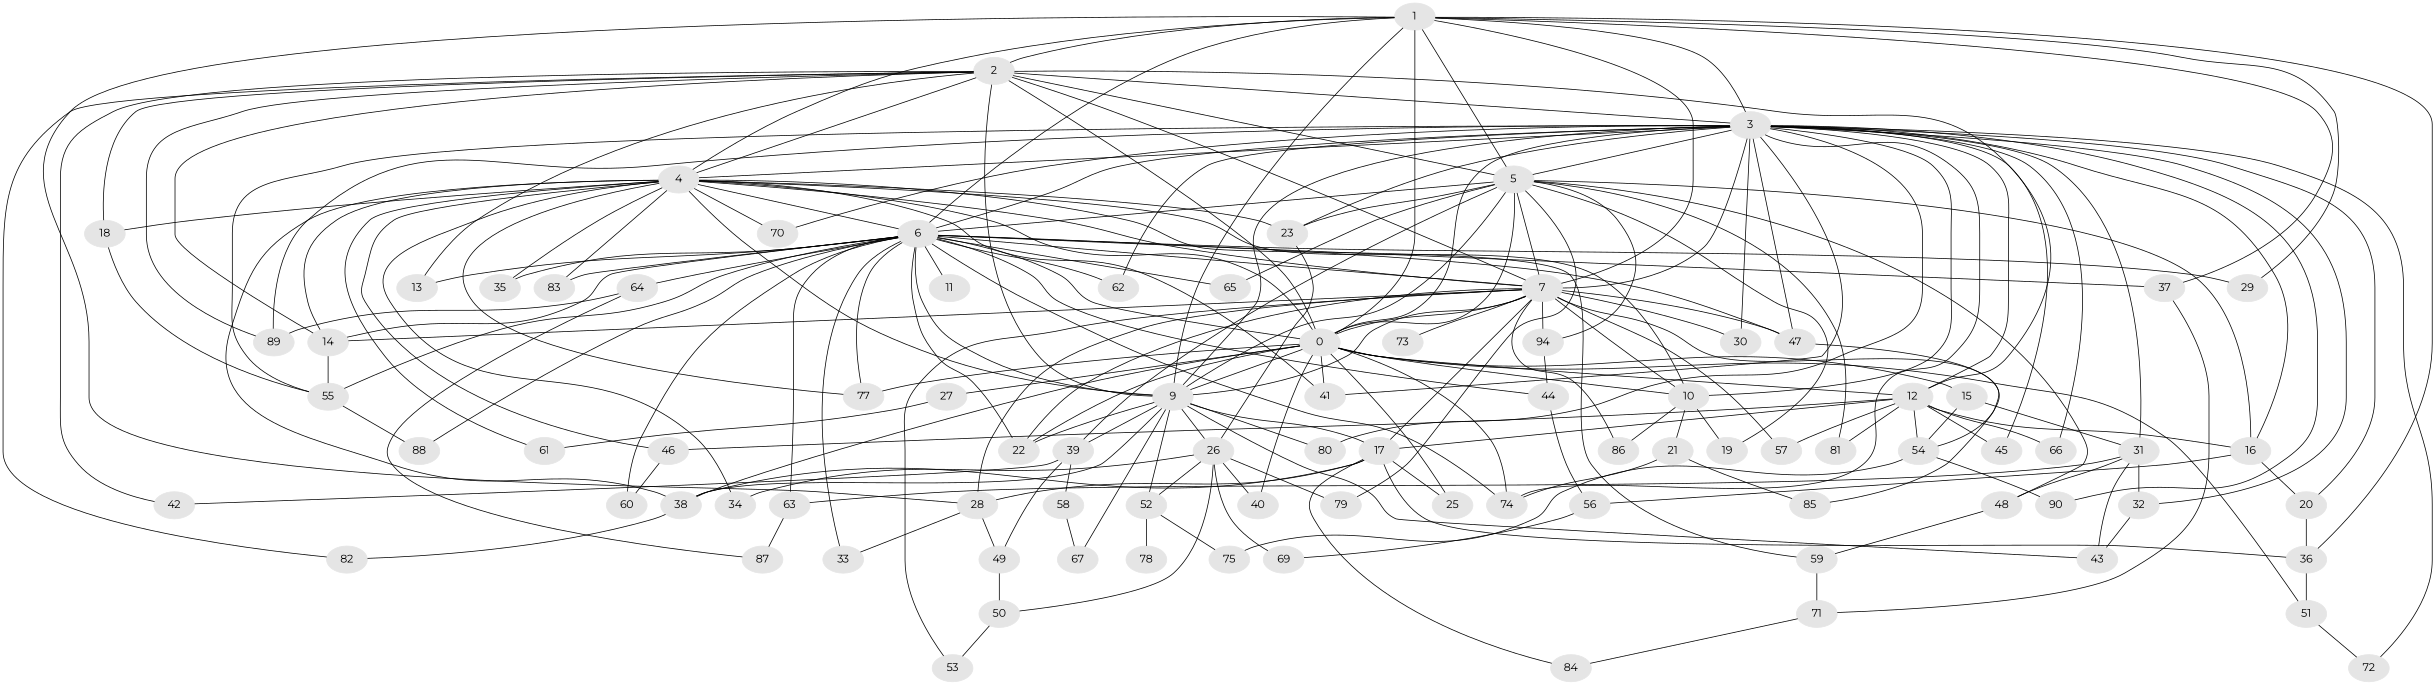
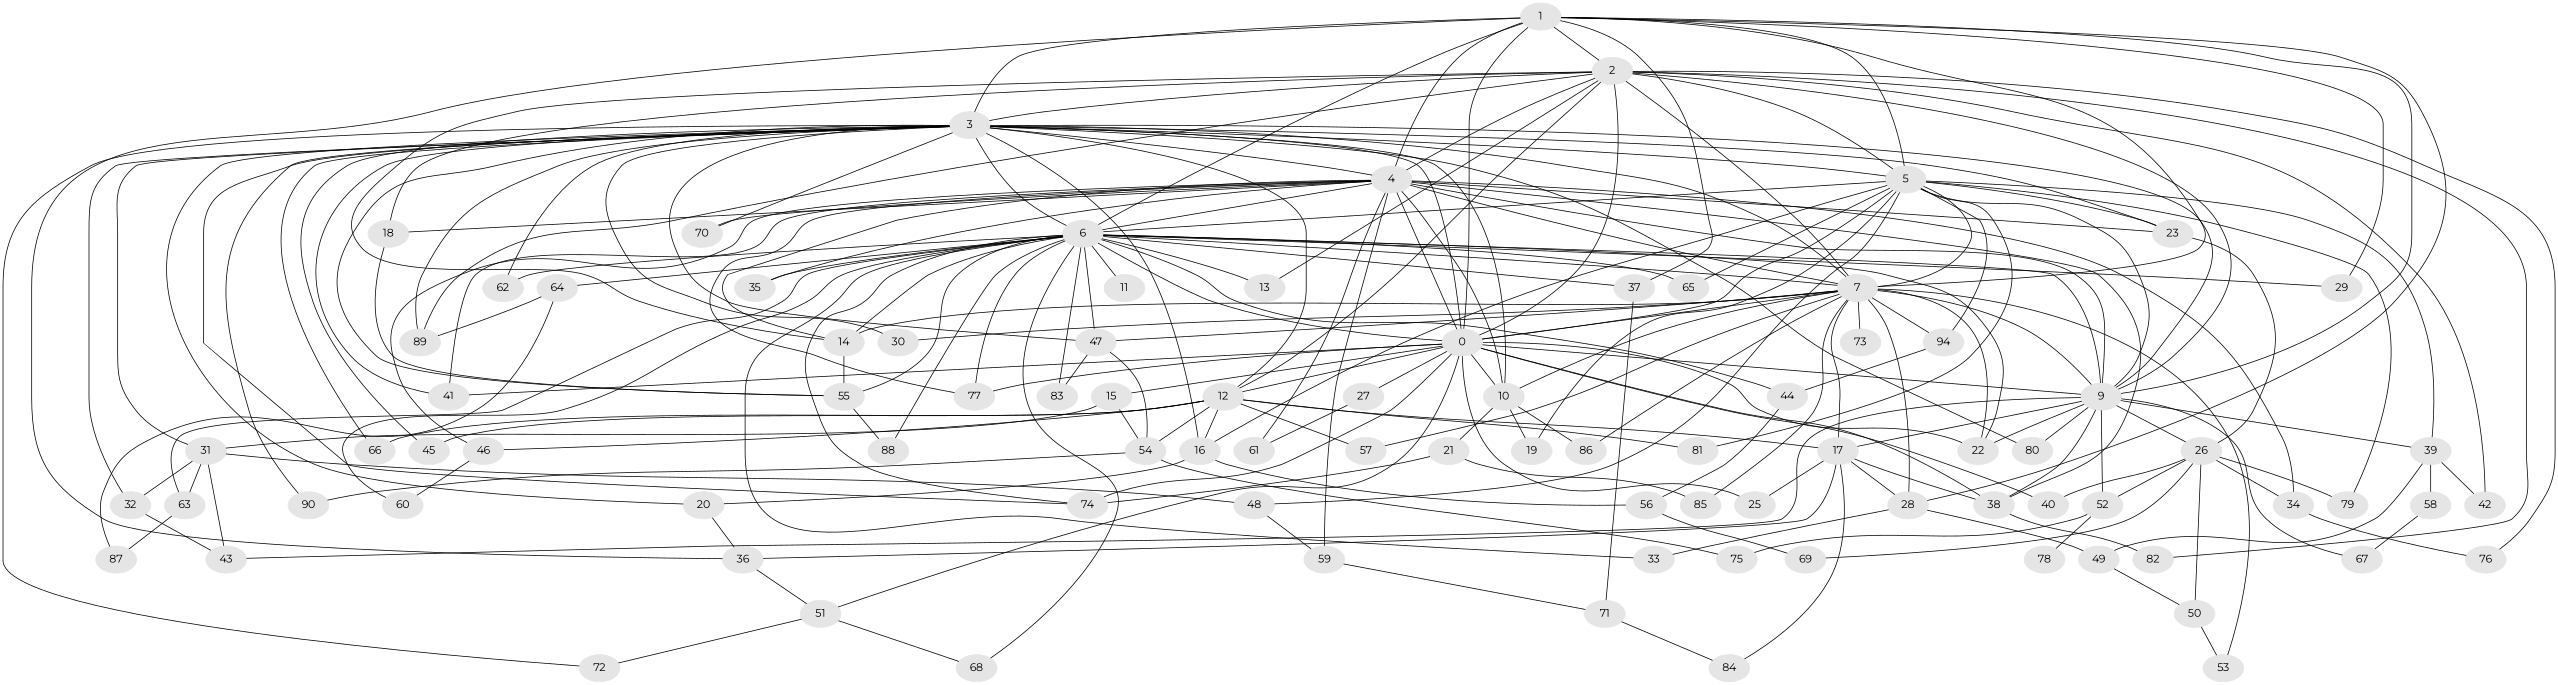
edge "4" -- "83": now "47" -- "83"
node "76": added
node "68": added
